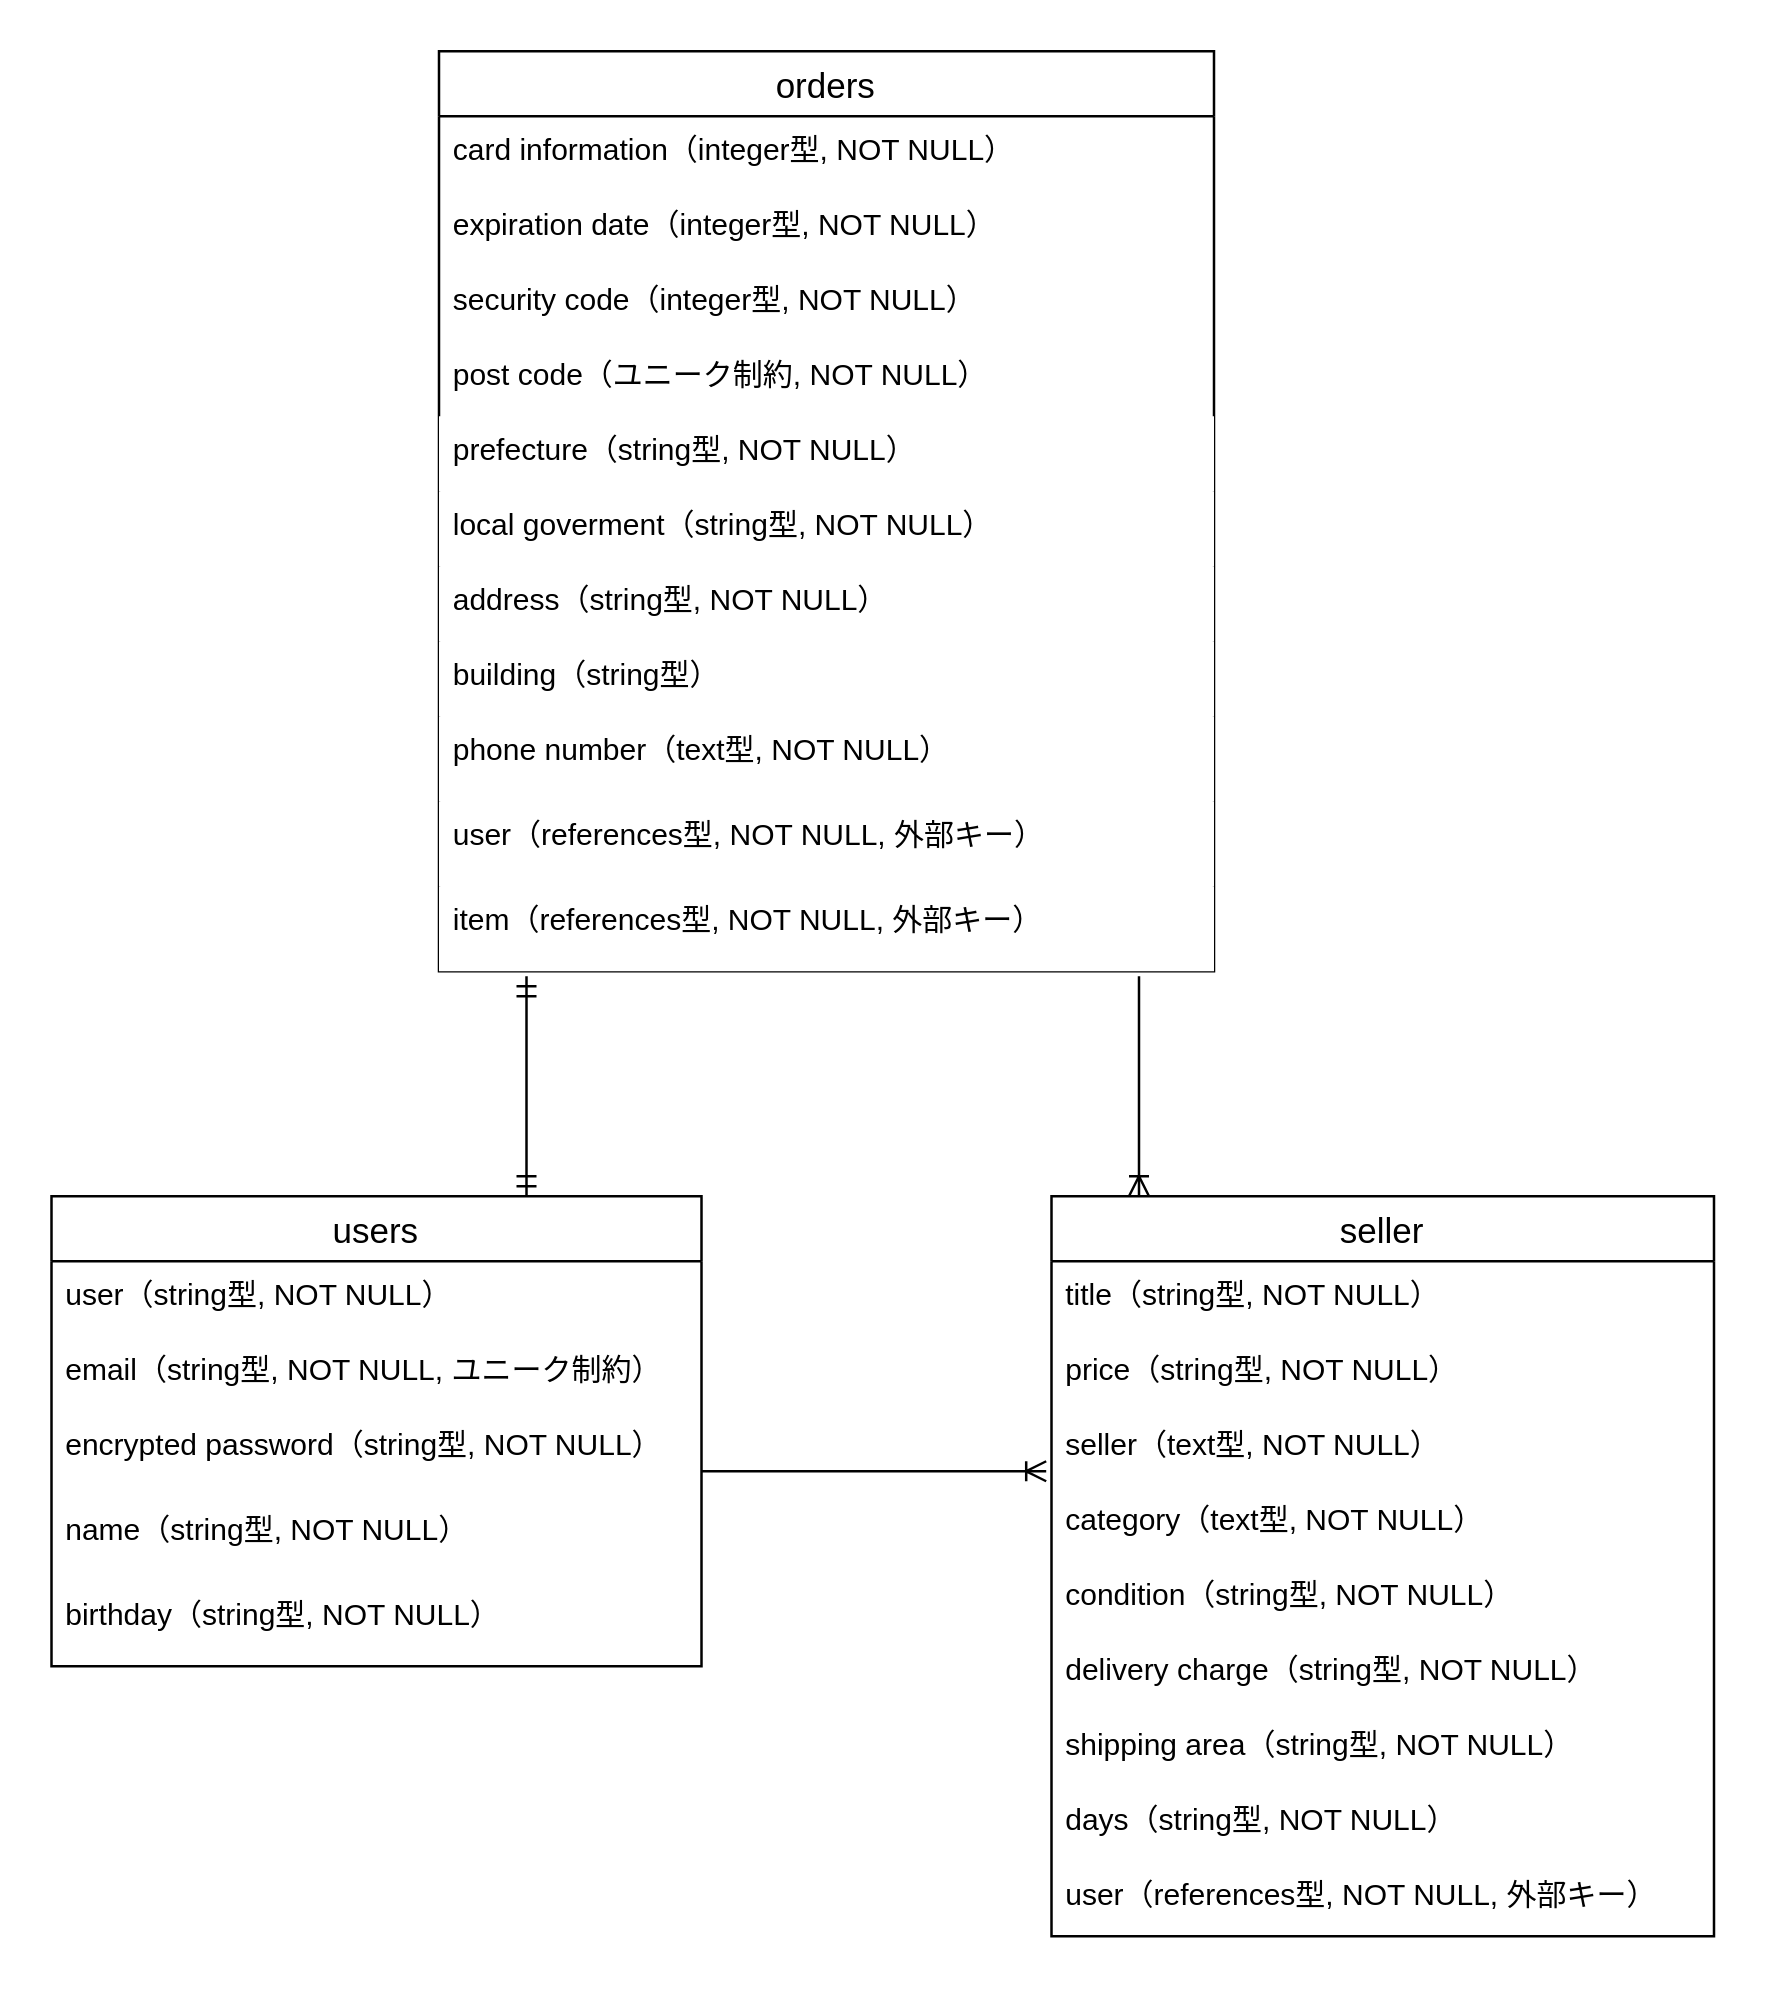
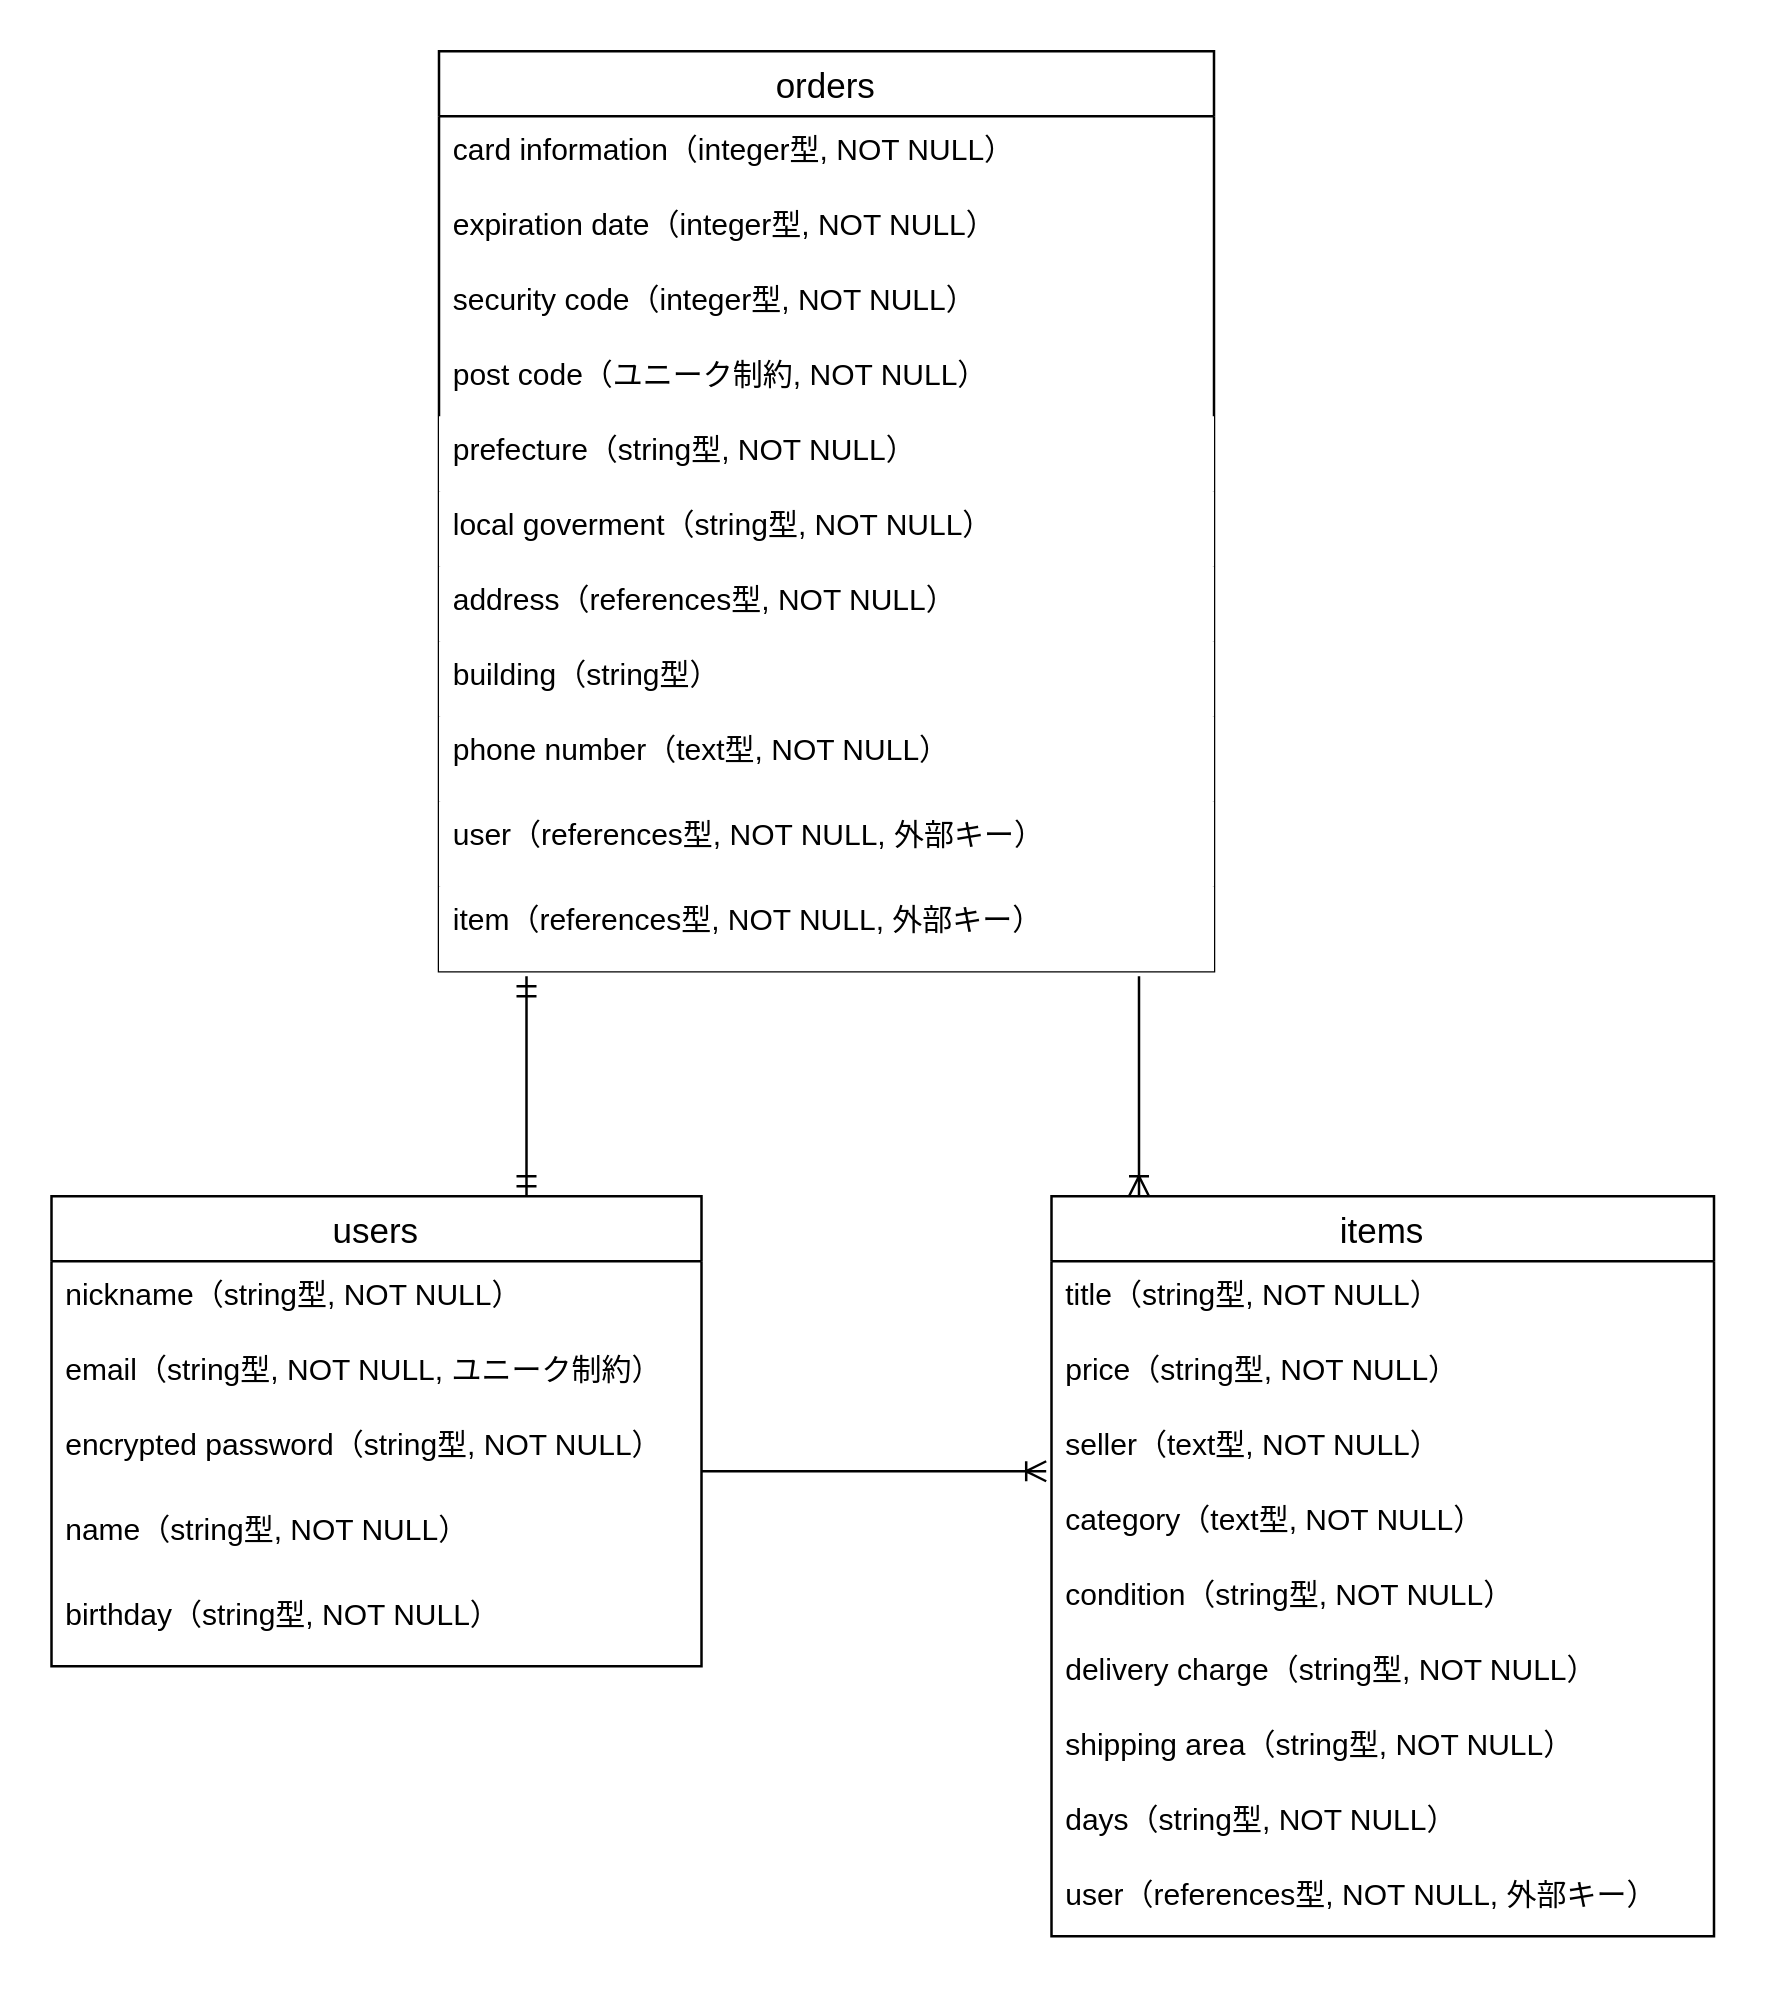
node "address（string型, NOT NULL）": label "address（string型, NOT NULL）" -> "address（references型, NOT NULL）"
node "seller": label "seller" -> "items"
node "user（string型, NOT NULL）": label "user（string型, NOT NULL）" -> "nickname（string型, NOT NULL）"
